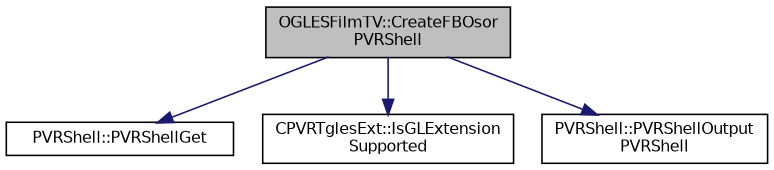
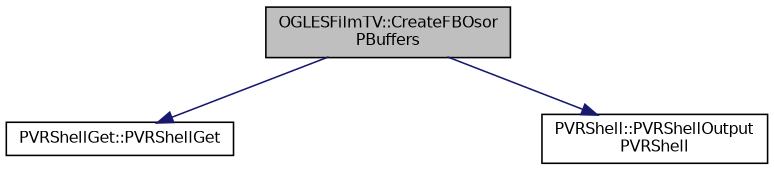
node "OGLESFilmTV::CreateFBOsor PVRShell": label "OGLESFilmTV::CreateFBOsor PVRShell" -> "OGLESFilmTV::CreateFBOsor PBuffers"
node "PVRShell::PVRShellGet": label "PVRShell::PVRShellGet" -> "PVRShellGet::PVRShellGet"
node "CPVRTglesExt::IsGLExtension Supported": removed
